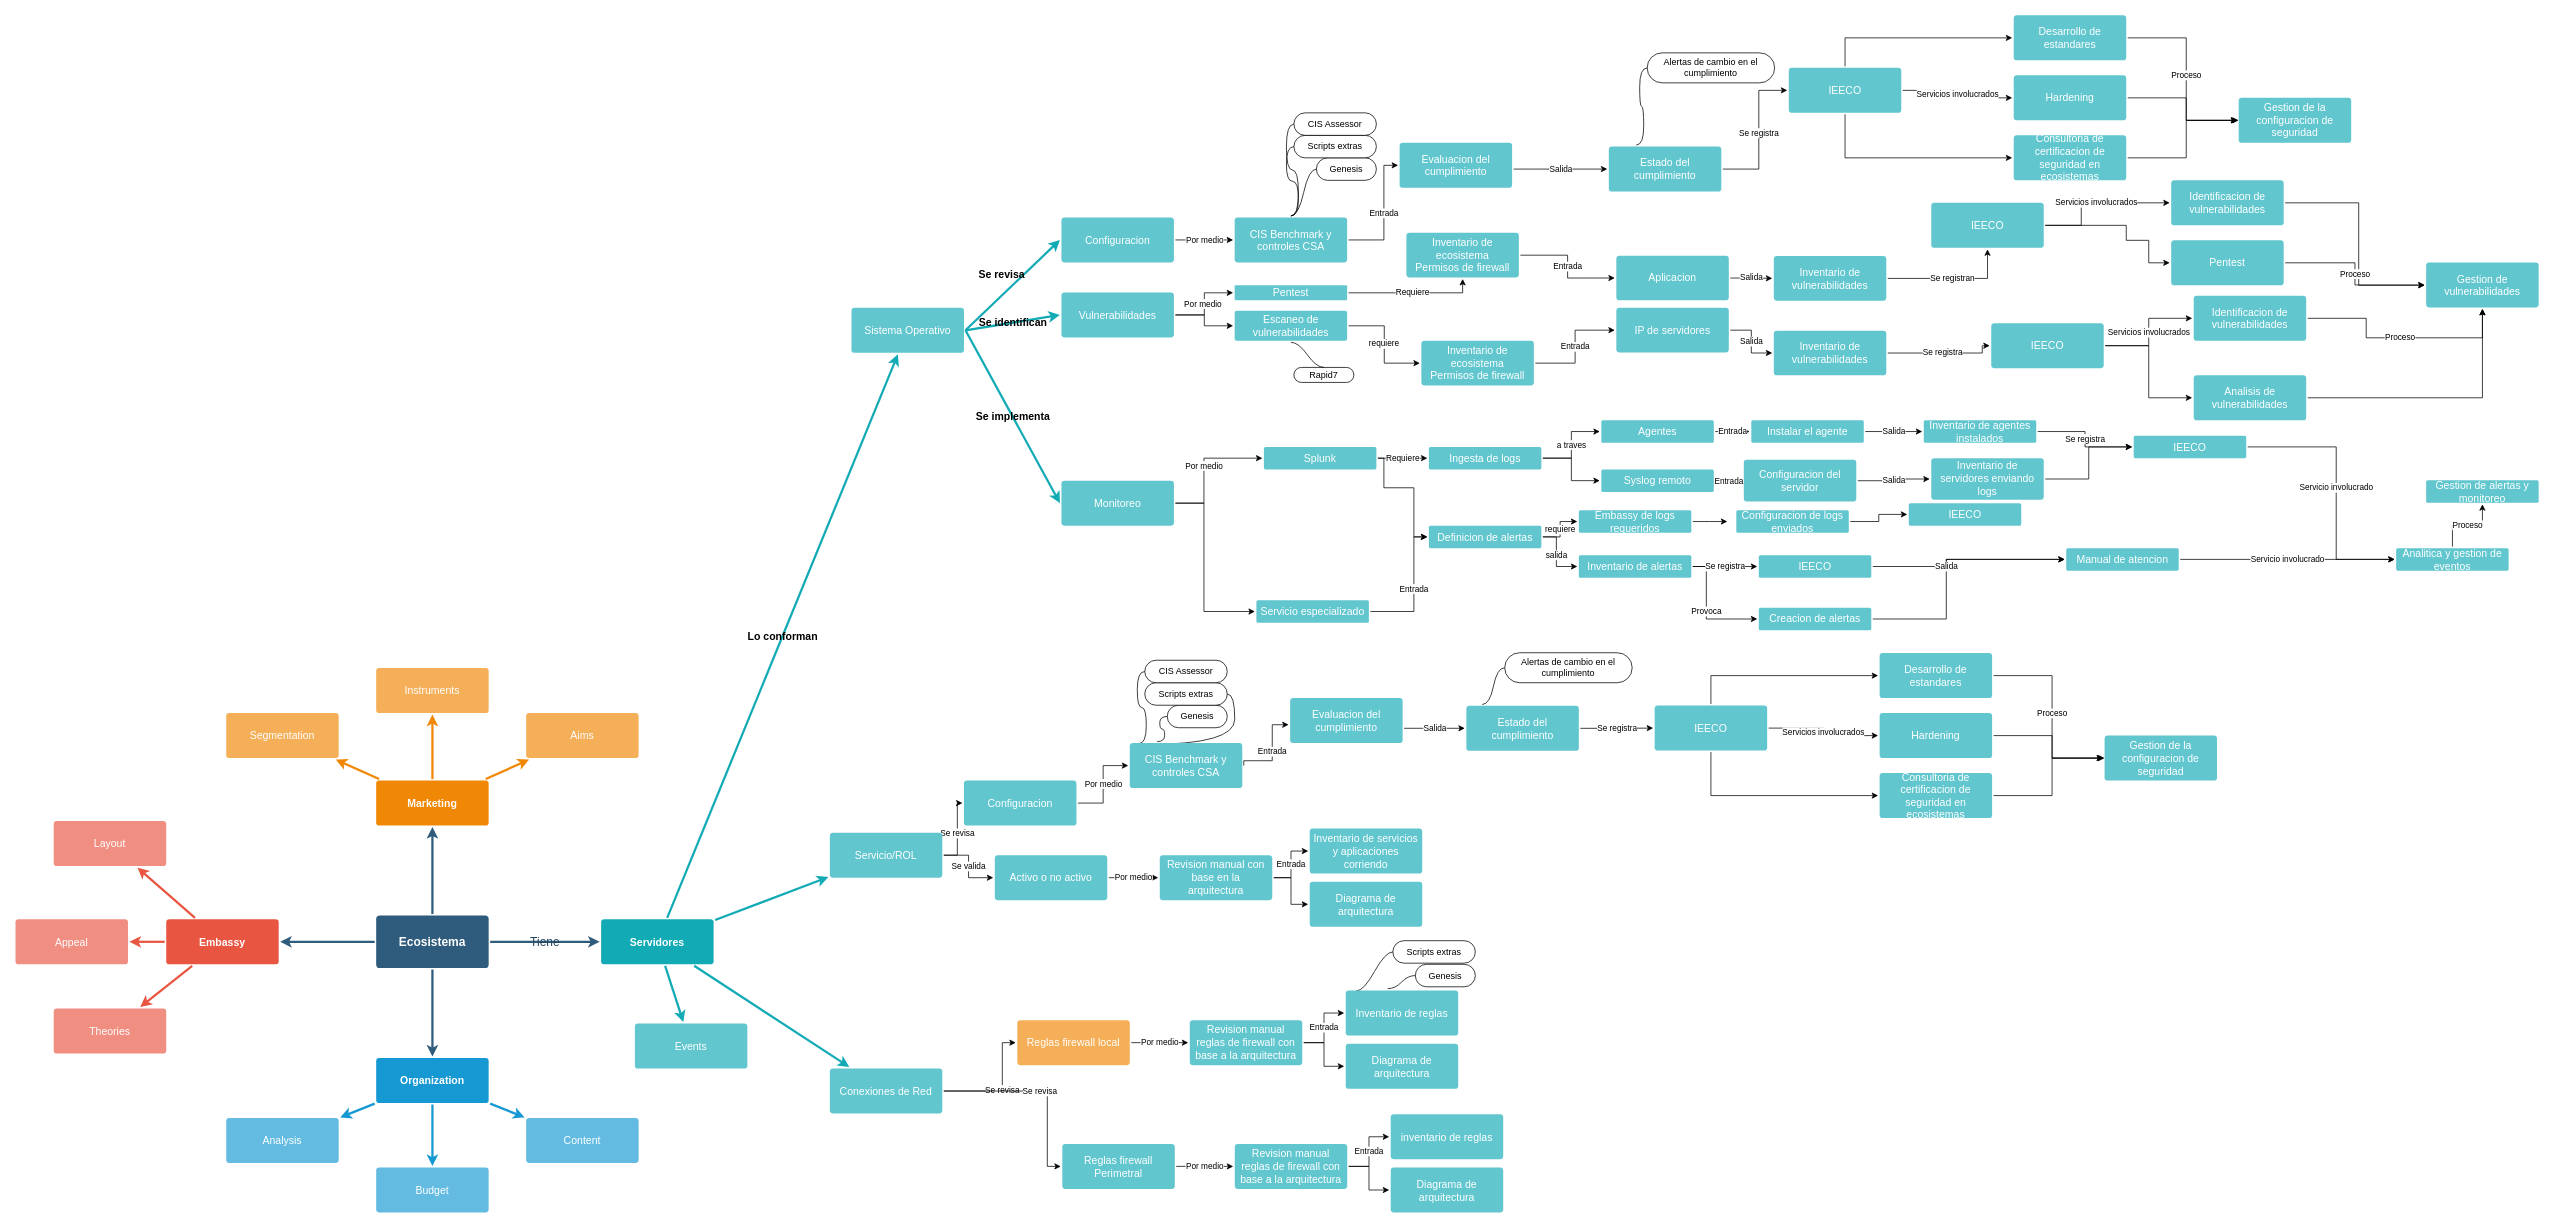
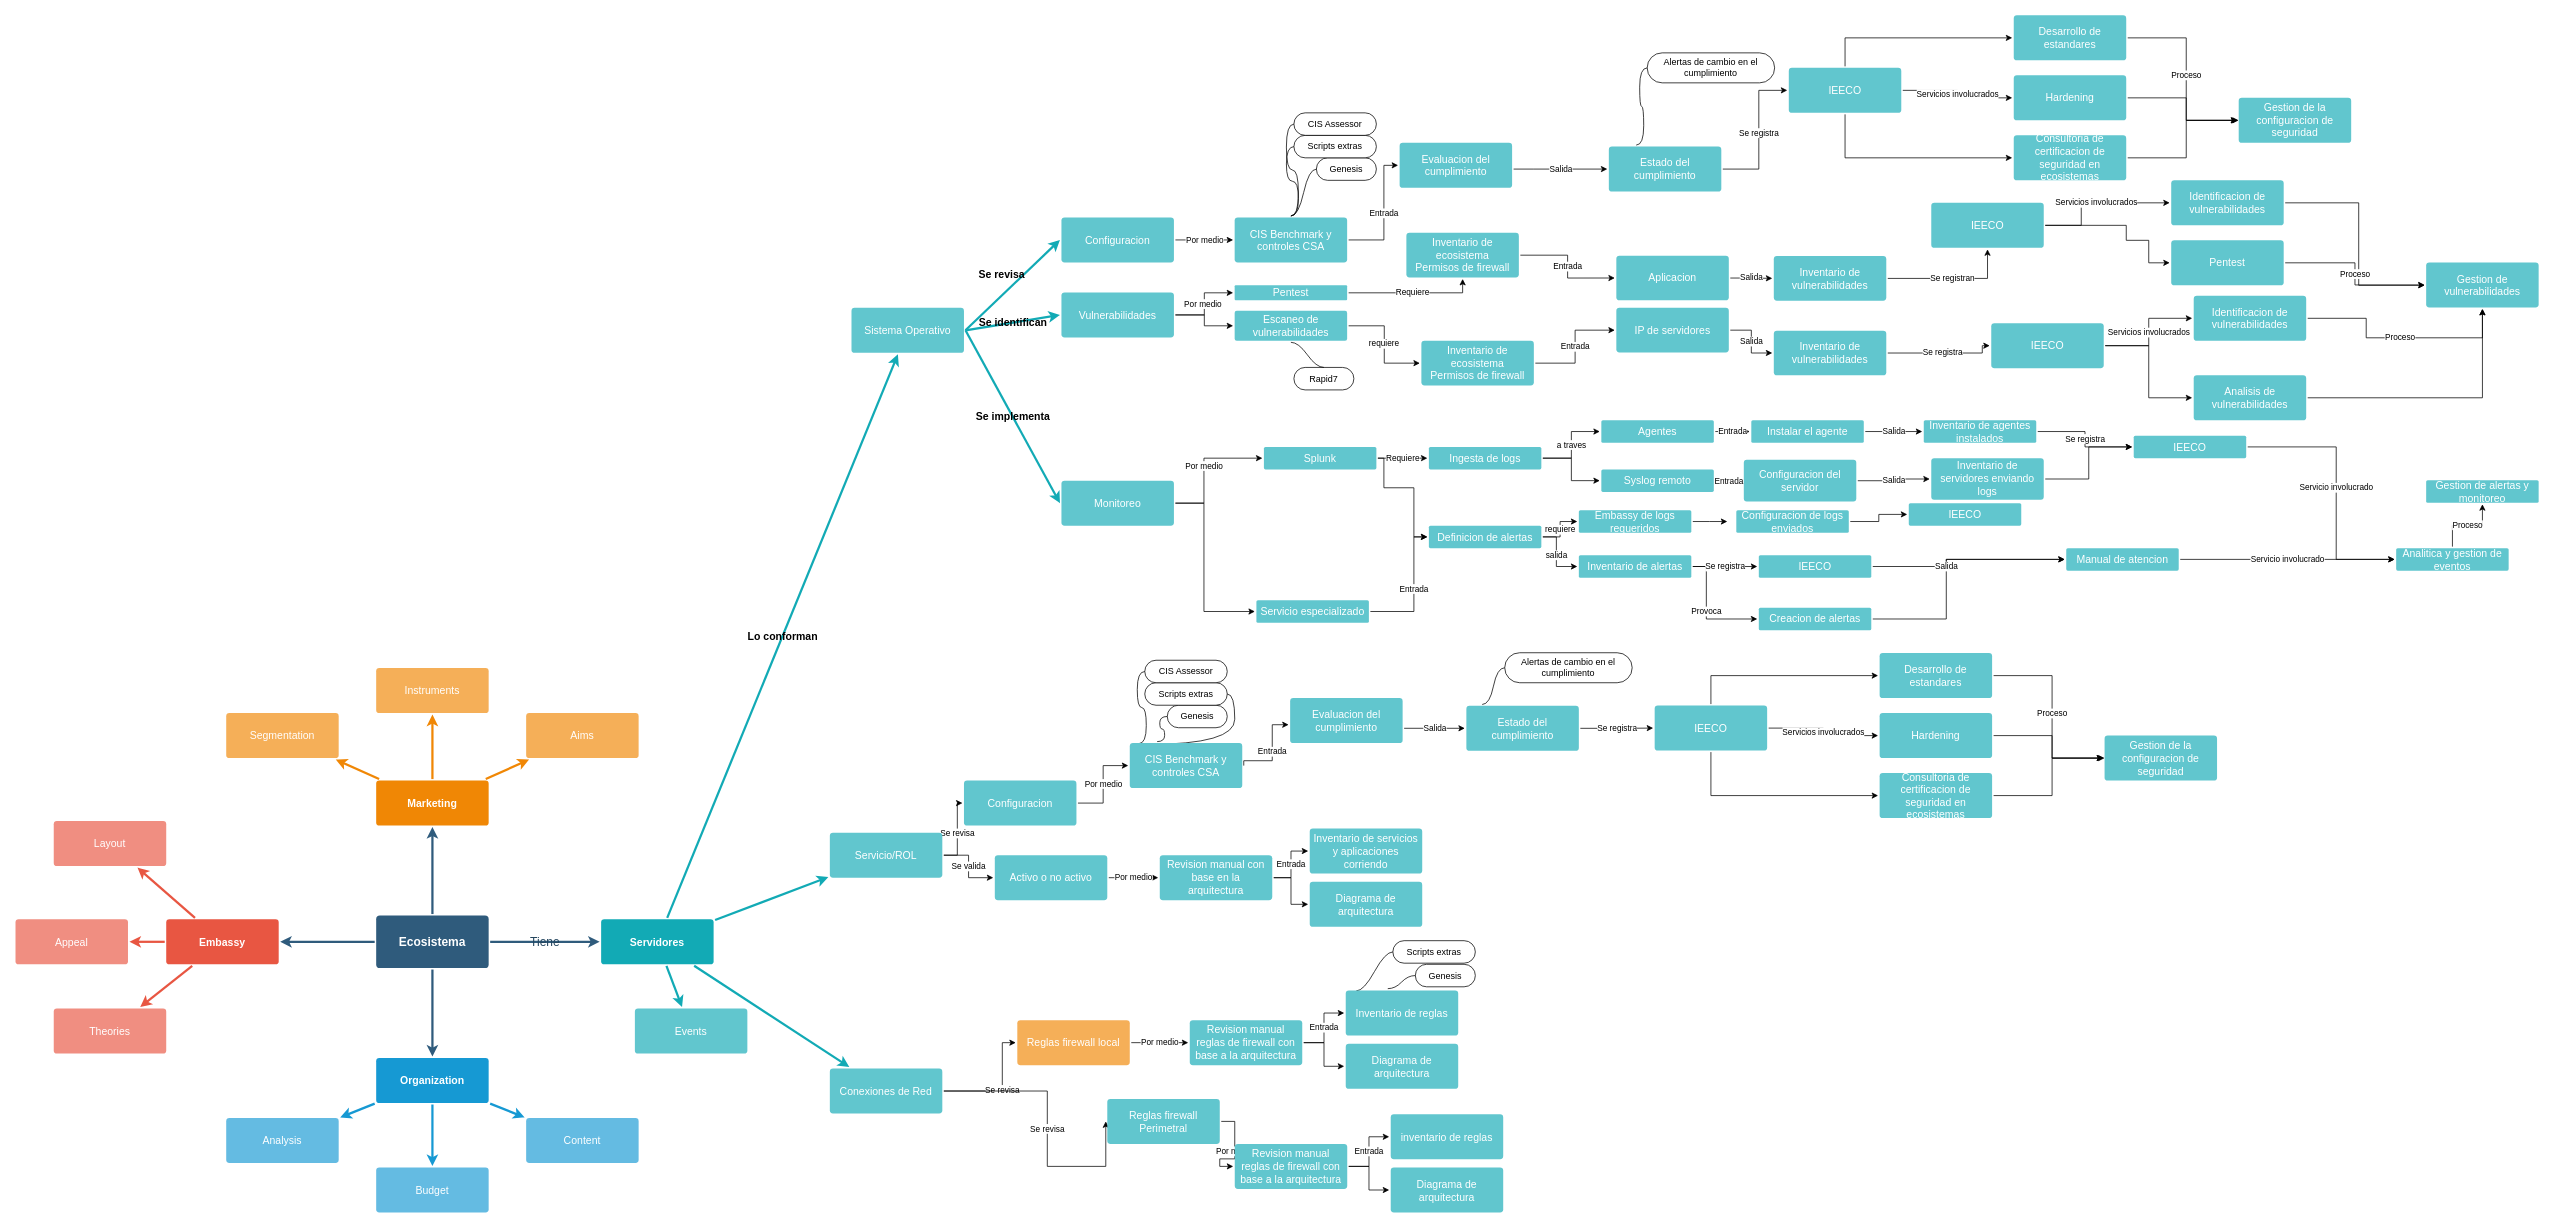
node "Rapid7": size 60x15 -> 60x23
node "Events": moved (691, 1046) -> (691, 1031)
node "Reglas firewall Perimetral": moved (1119, 1167) -> (1164, 1122)
